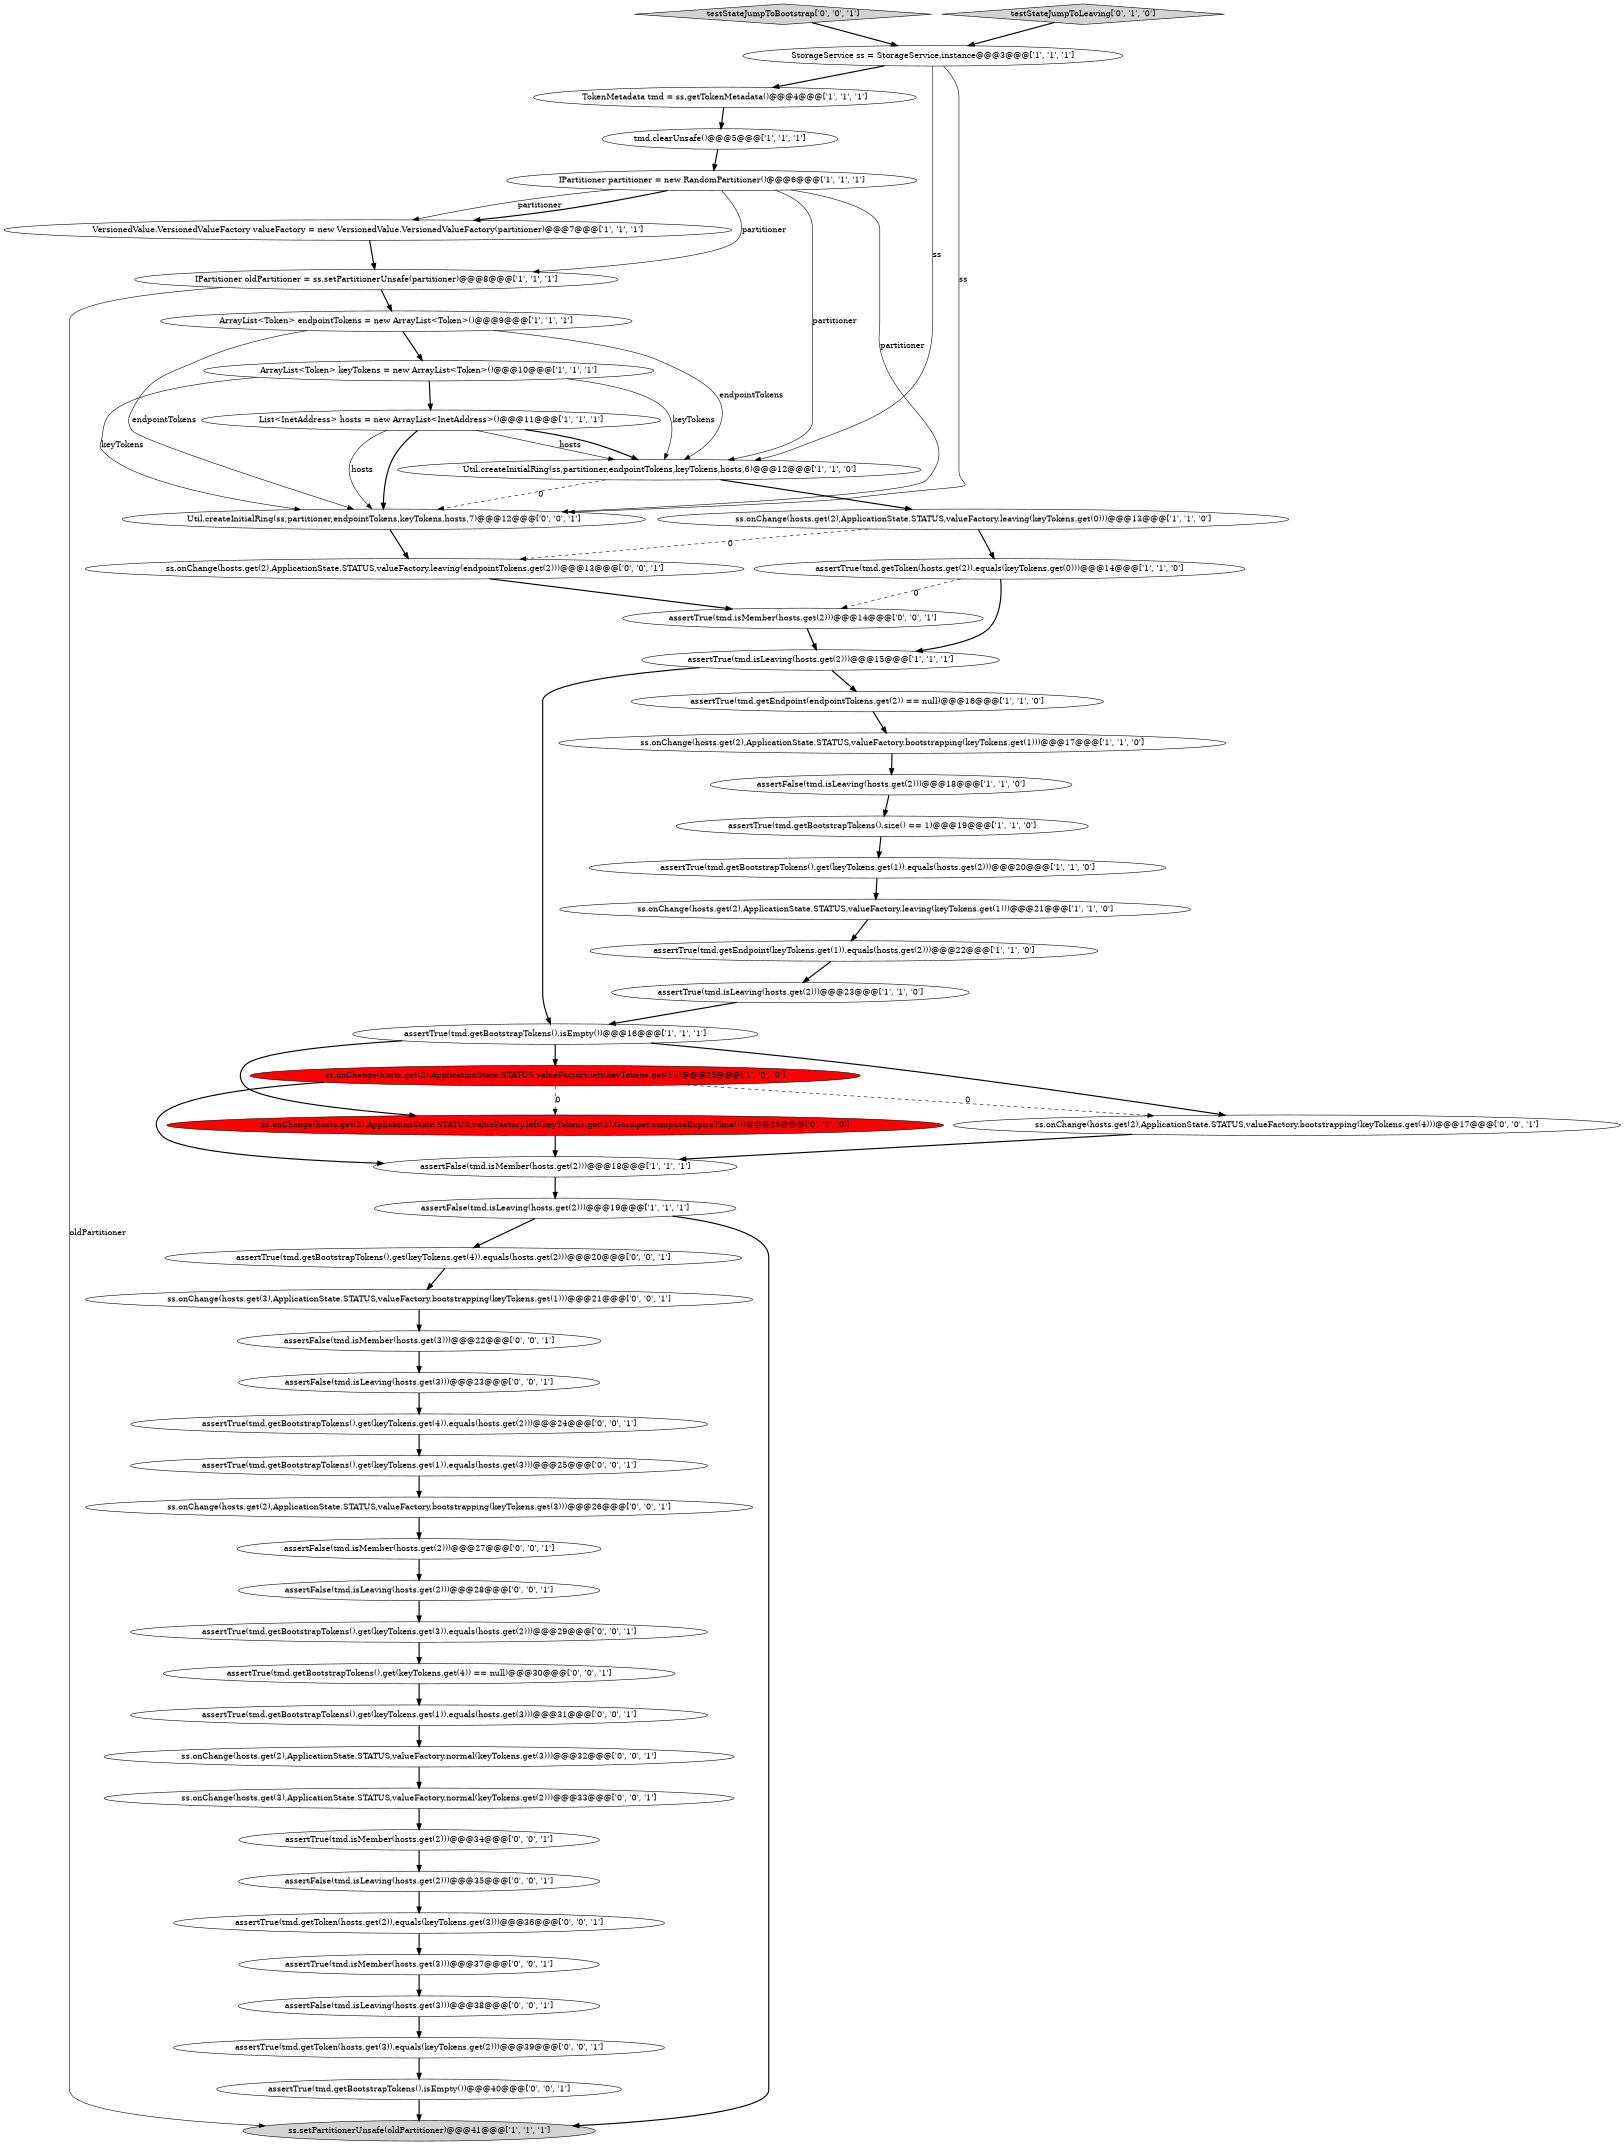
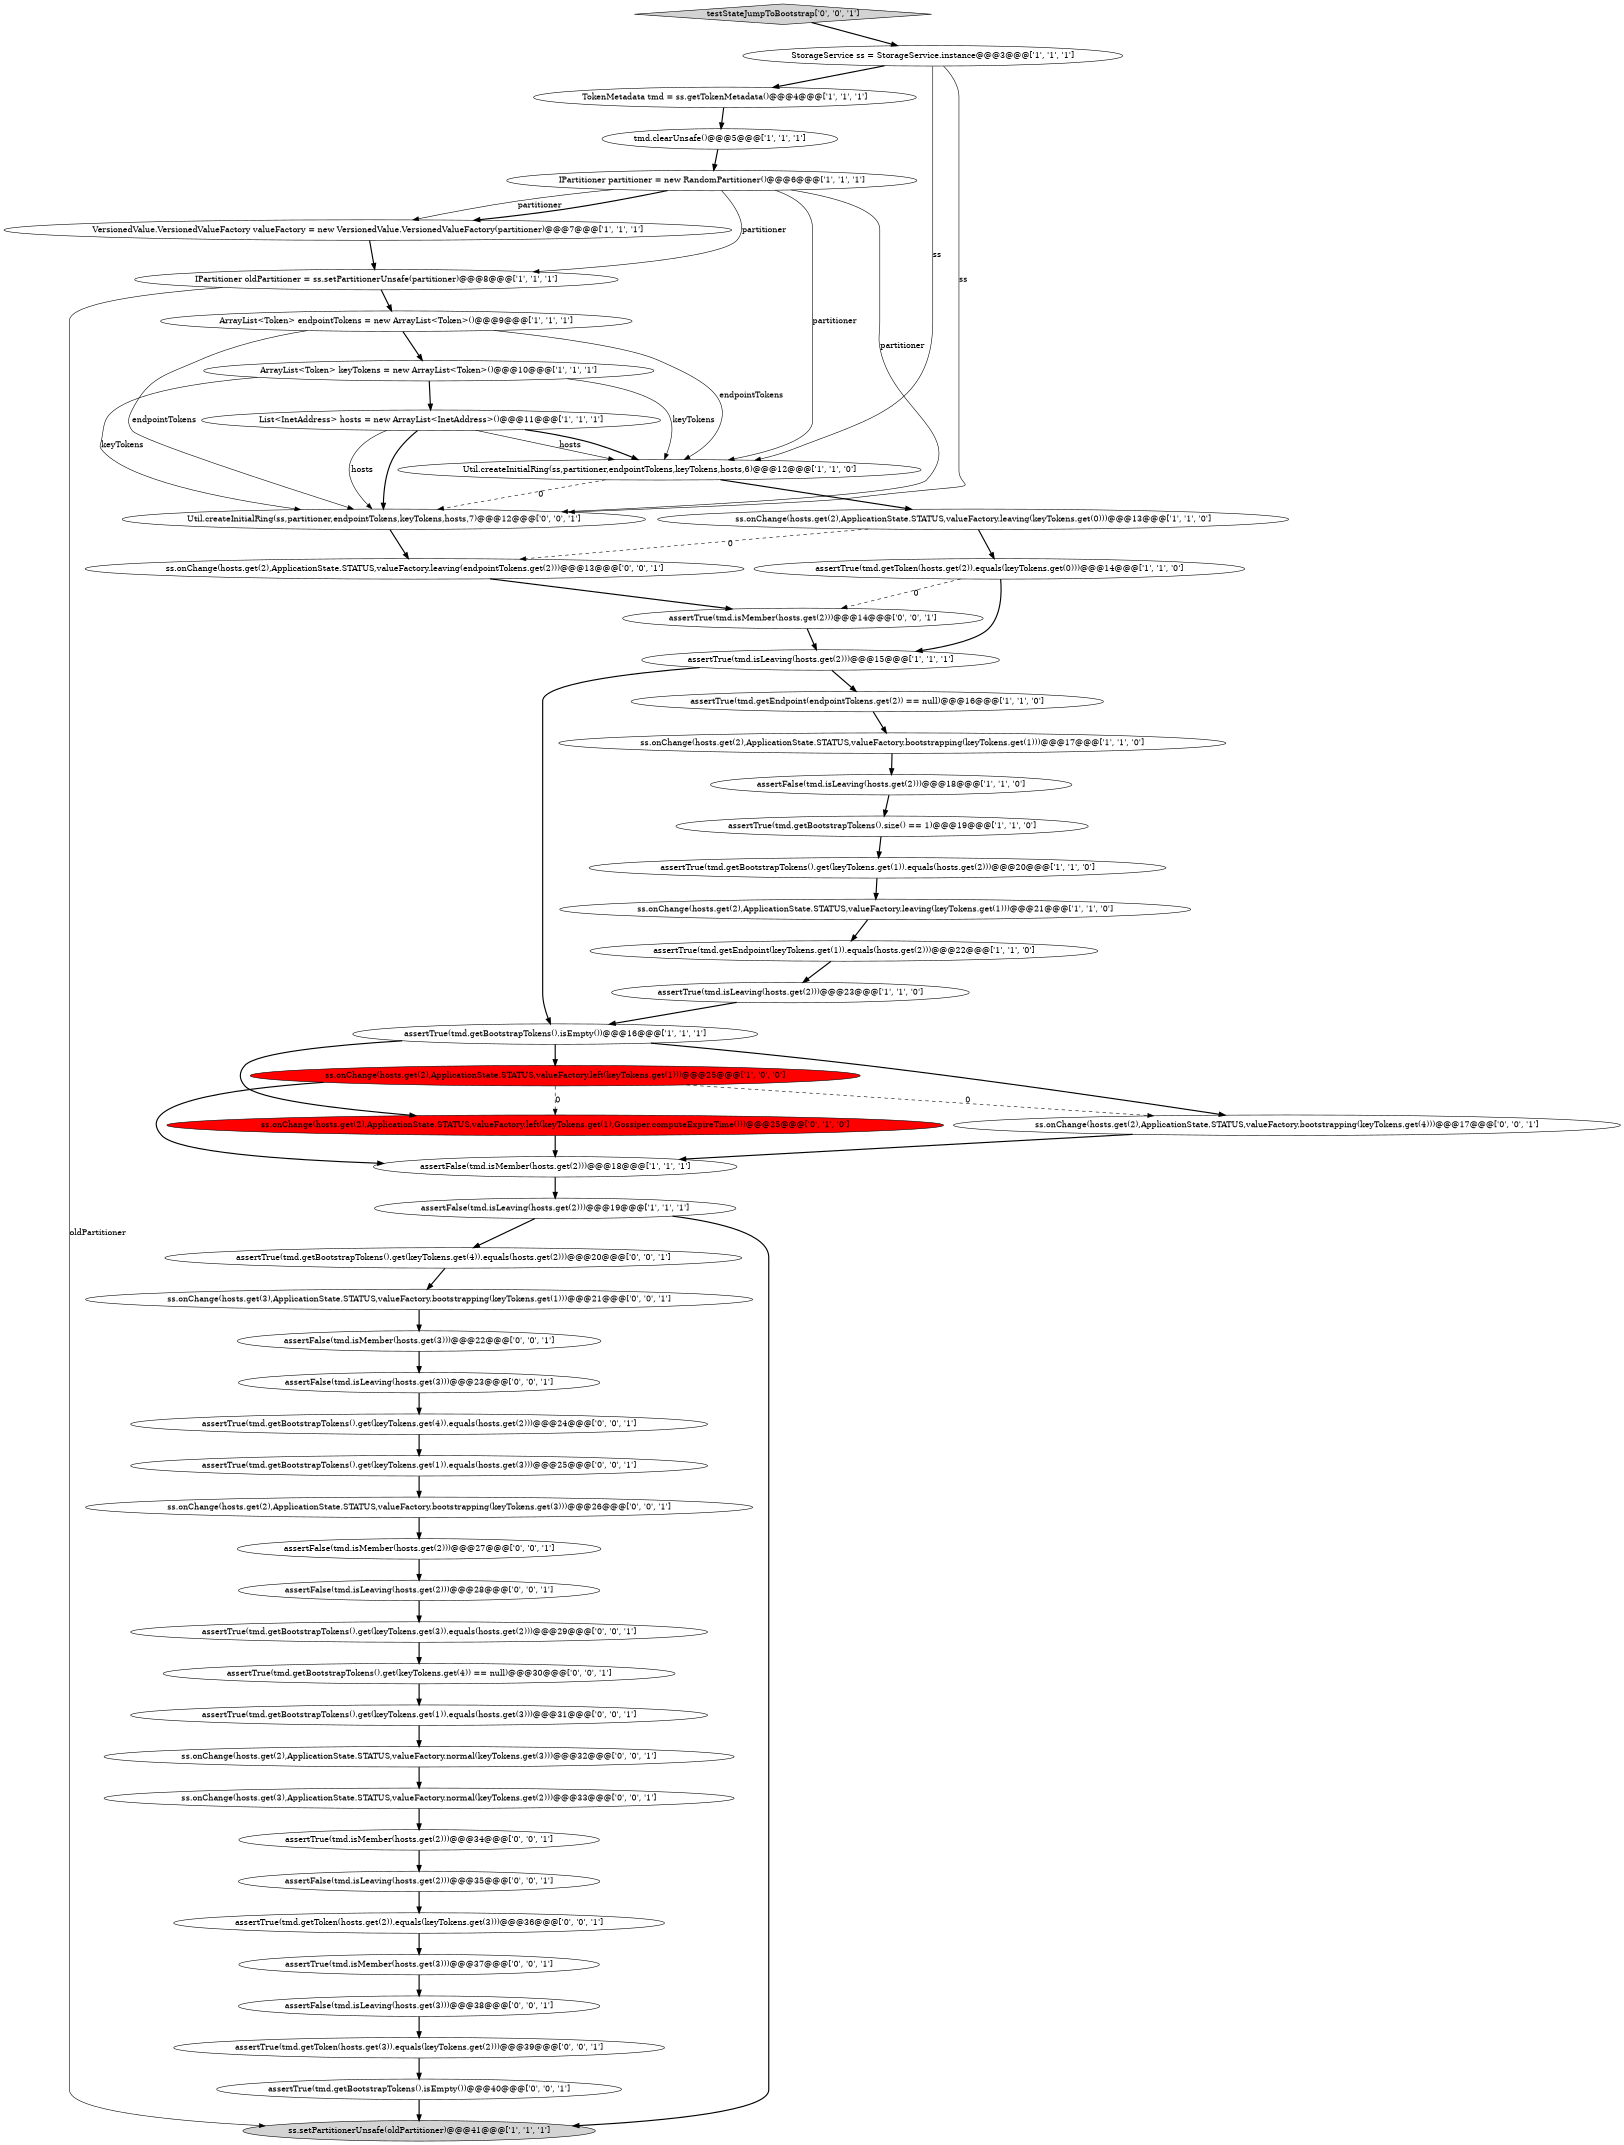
node "testStateJumpToLeaving['0', '1', '0']": removed
